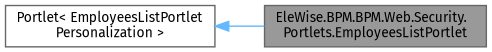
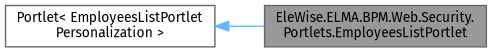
node "EleWise.BPM.BPM.Web.Security. Portlets.EmployeesListPortlet": label "EleWise.BPM.BPM.Web.Security. Portlets.EmployeesListPortlet" -> "EleWise.ELMA.BPM.Web.Security. Portlets.EmployeesListPortlet"
